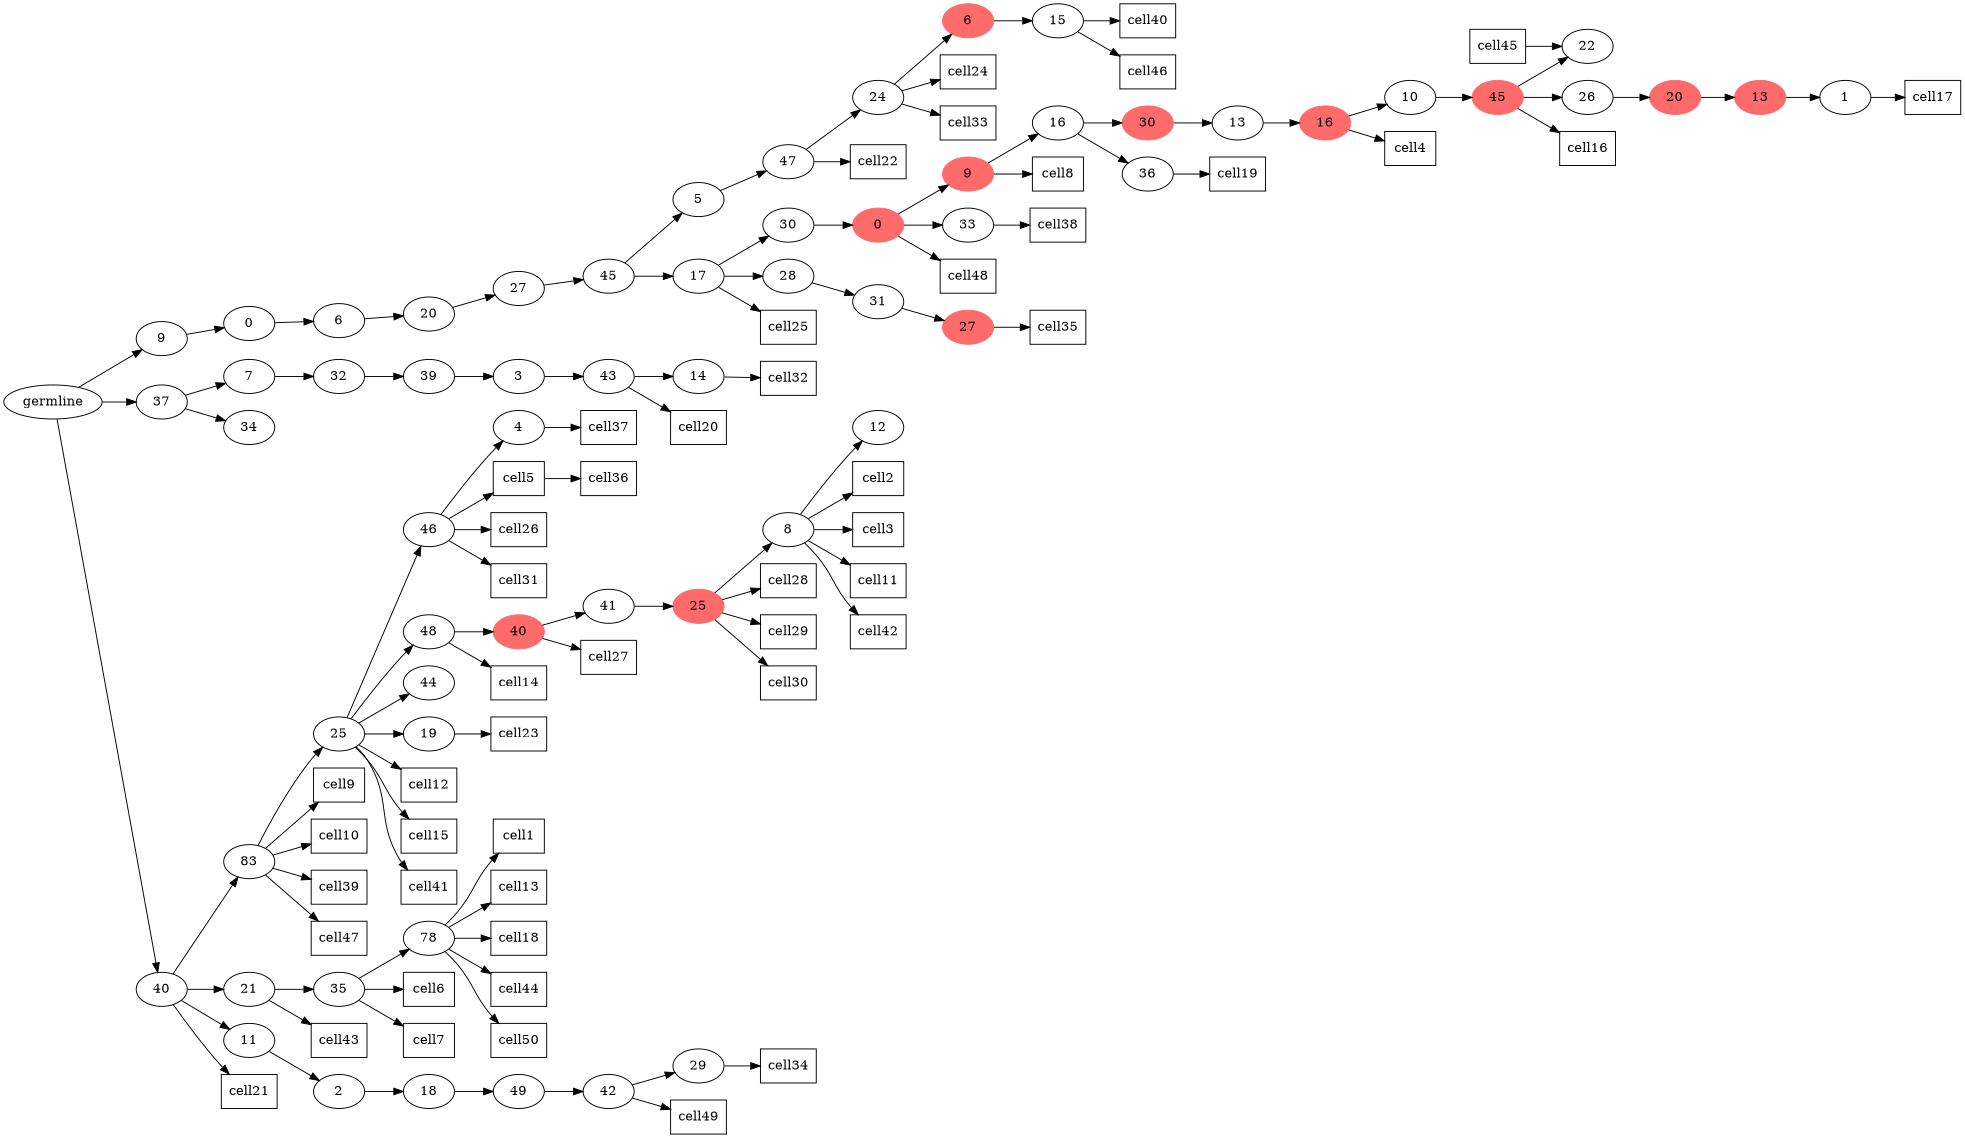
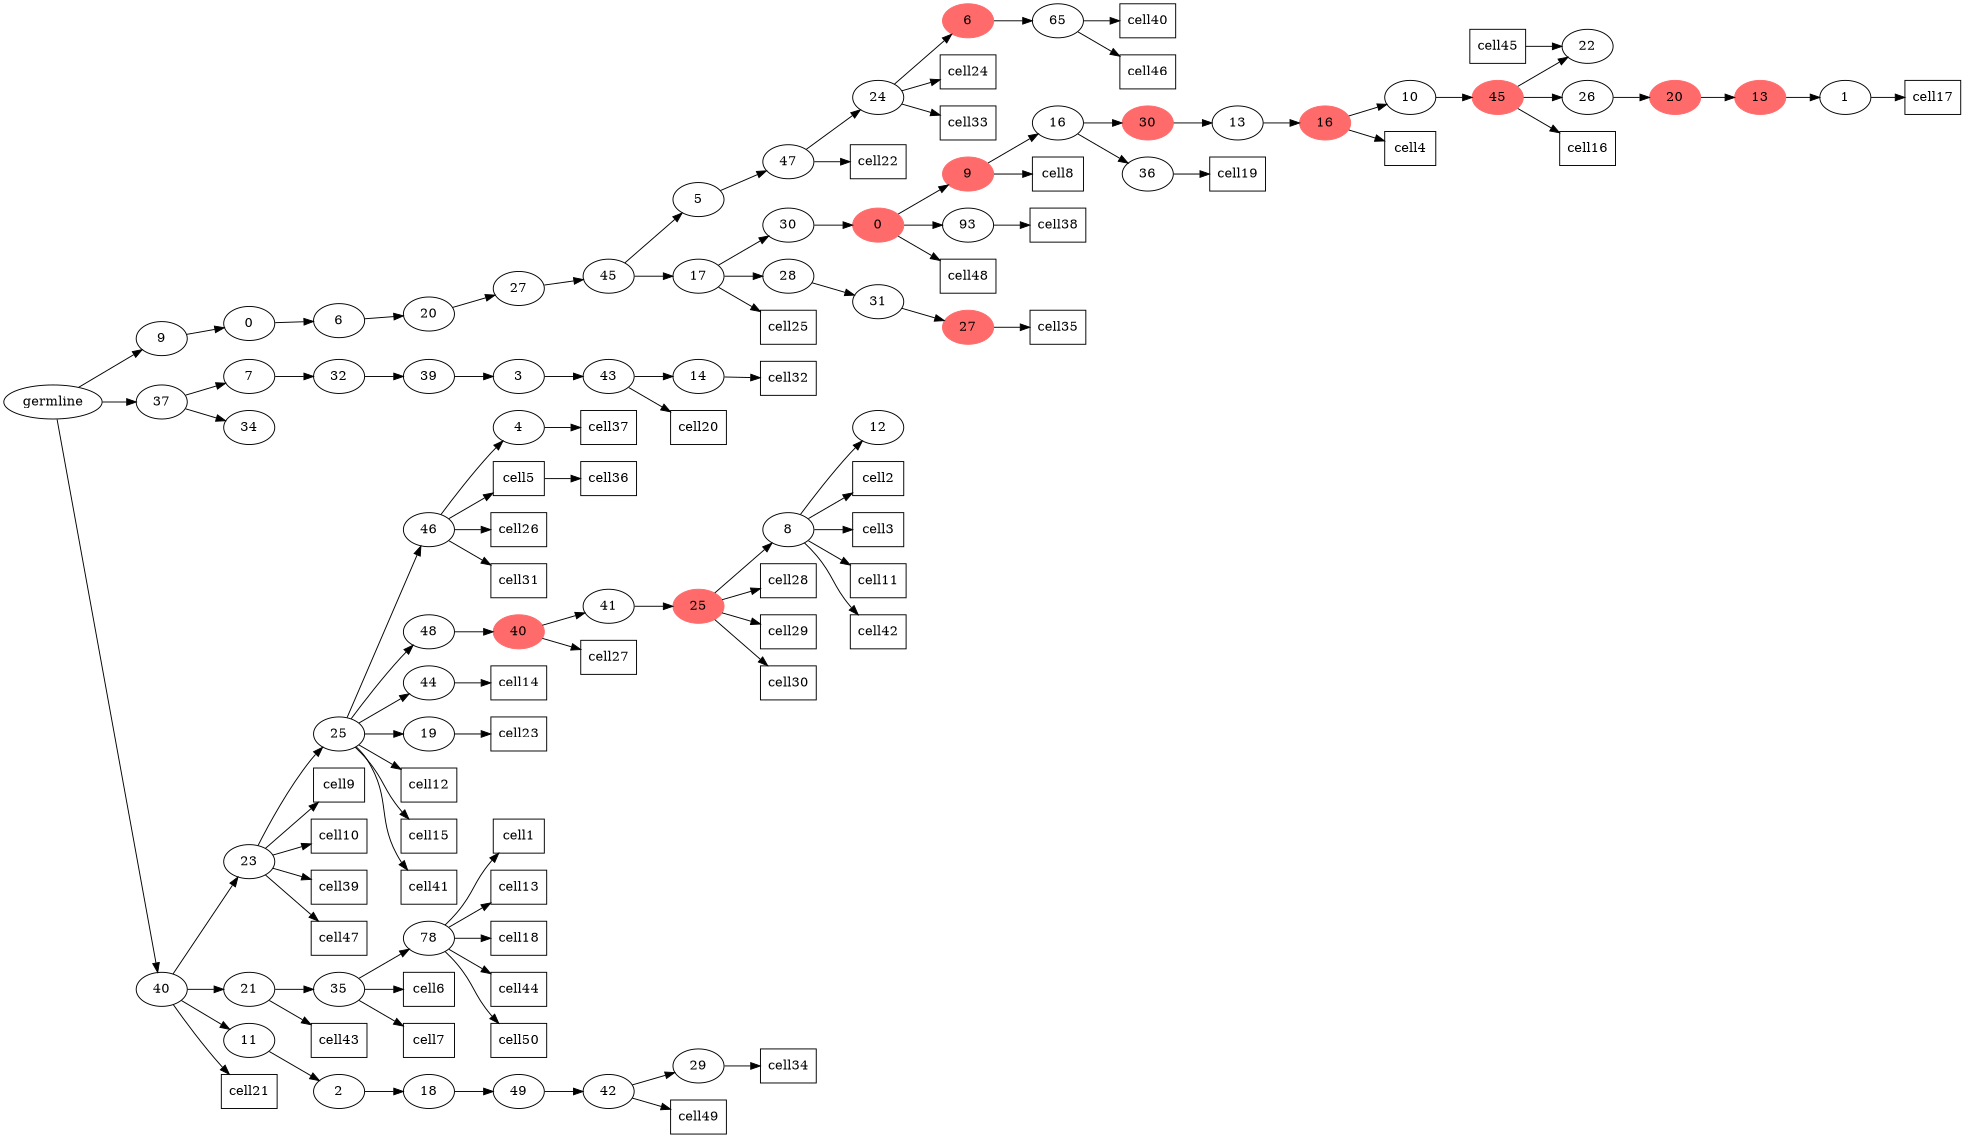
node "15": label "15" -> "65"
node "33": label "33" -> "93"
edge "48" -> "cell14": now "44" -> "cell14"
node "83": label "83" -> "23"
